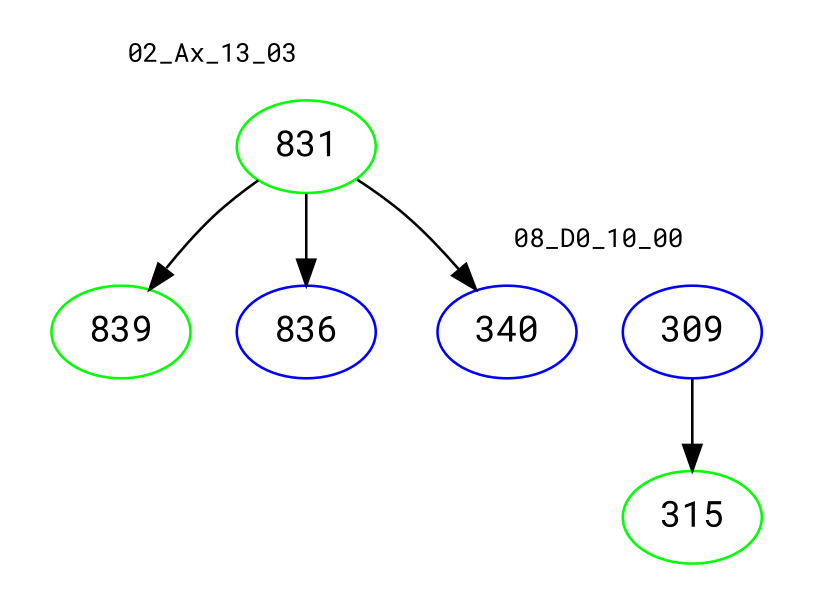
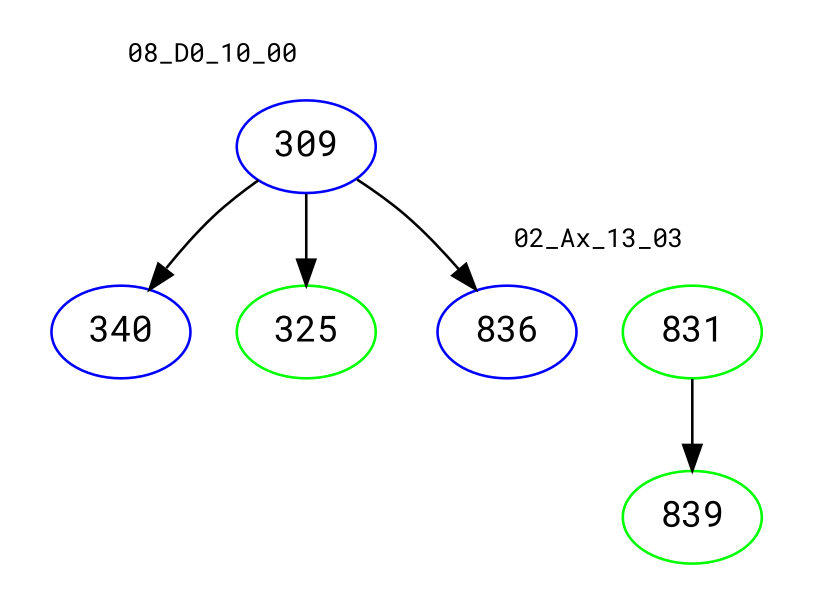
edge "831" -> "836": now "309" -> "836"
edge "831" -> "340": now "309" -> "340"
node "315": label "315" -> "325"
